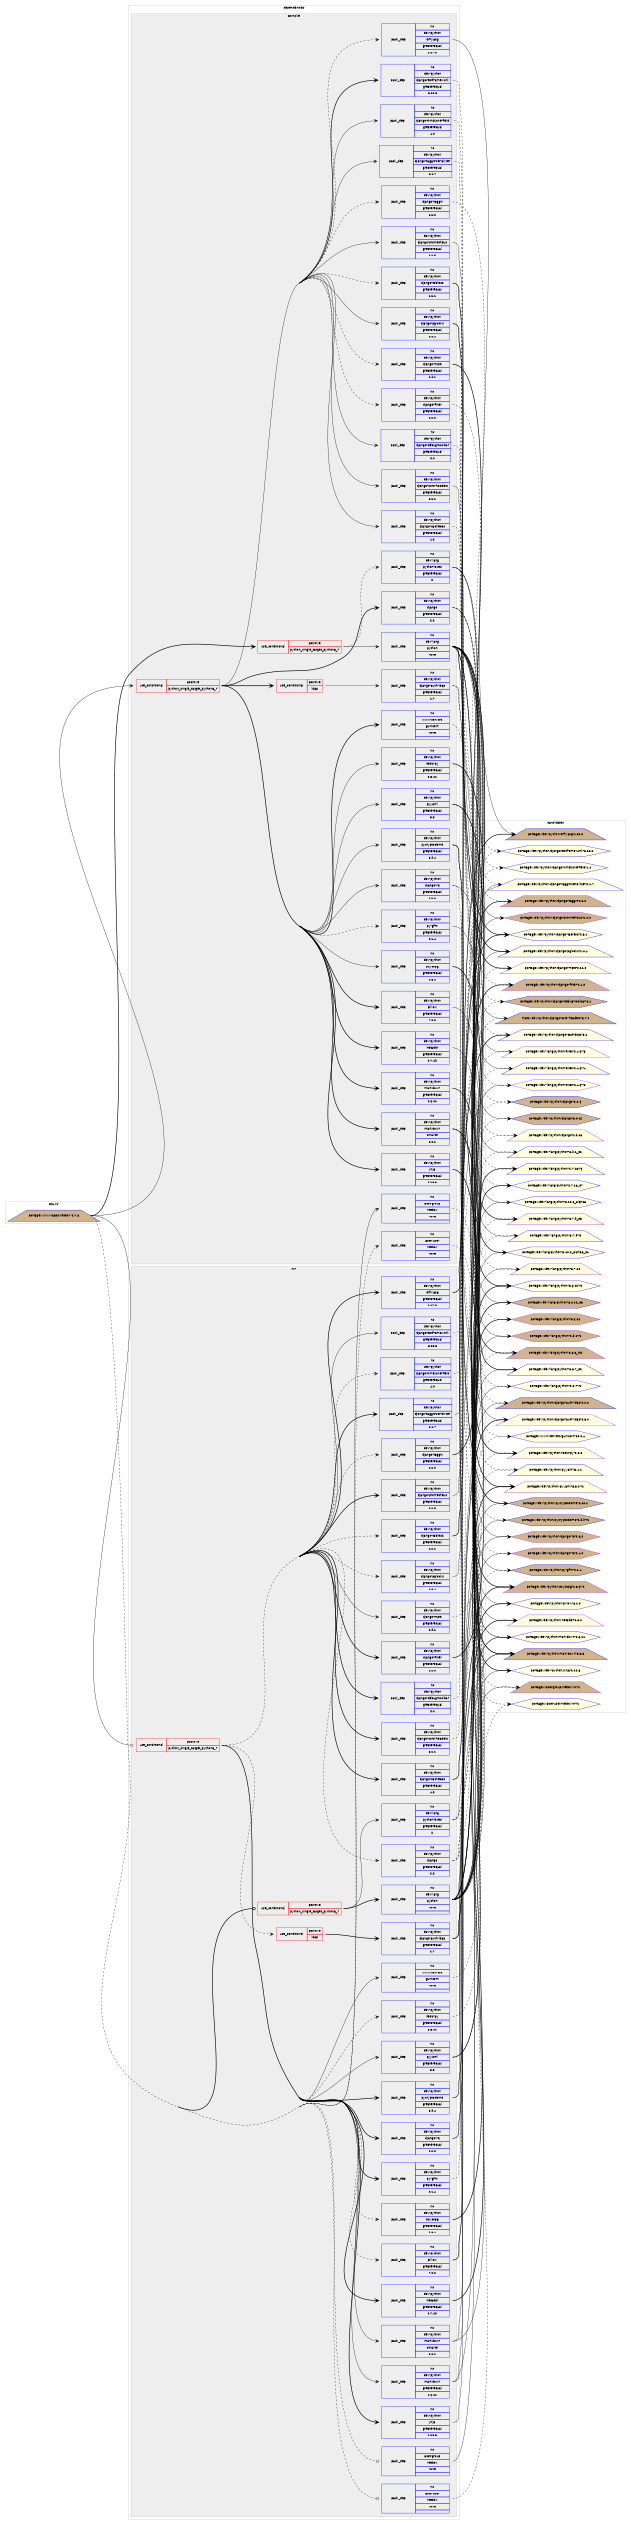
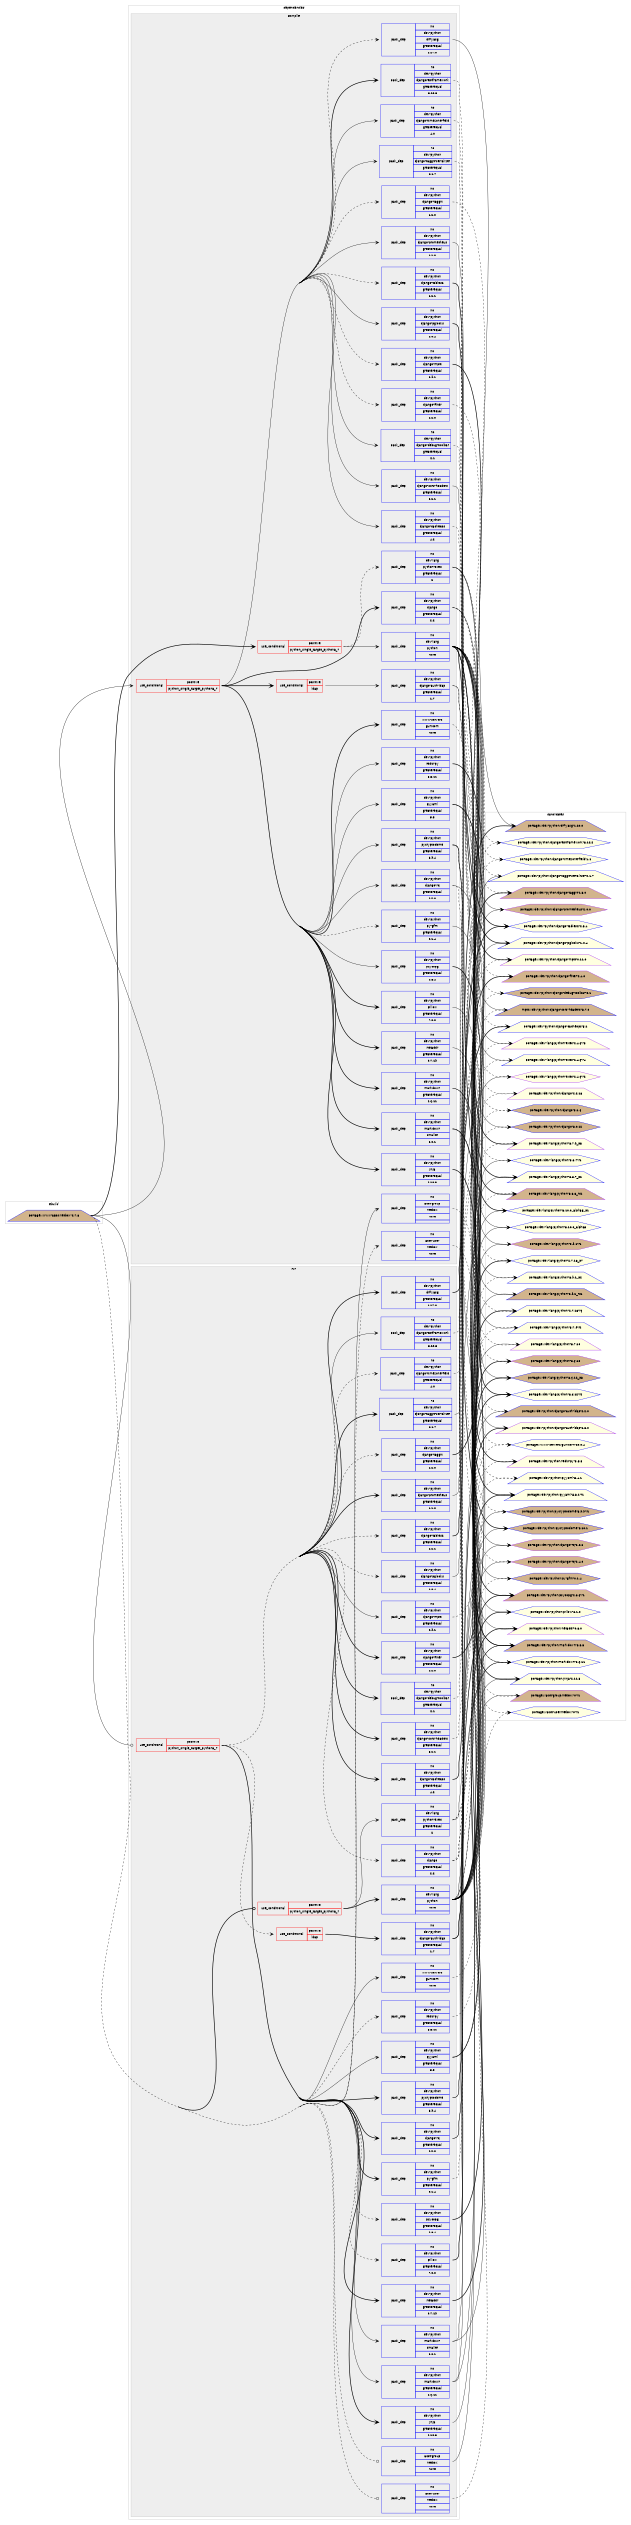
node "portage://dev-lang/python-3.9.2_rc1": added
node "portage://dev-python/pyyaml-5.3.1-r1": color purple -> blue
node "portage://dev-python/jinja-2.11.3": shape hexagon -> trapezium
